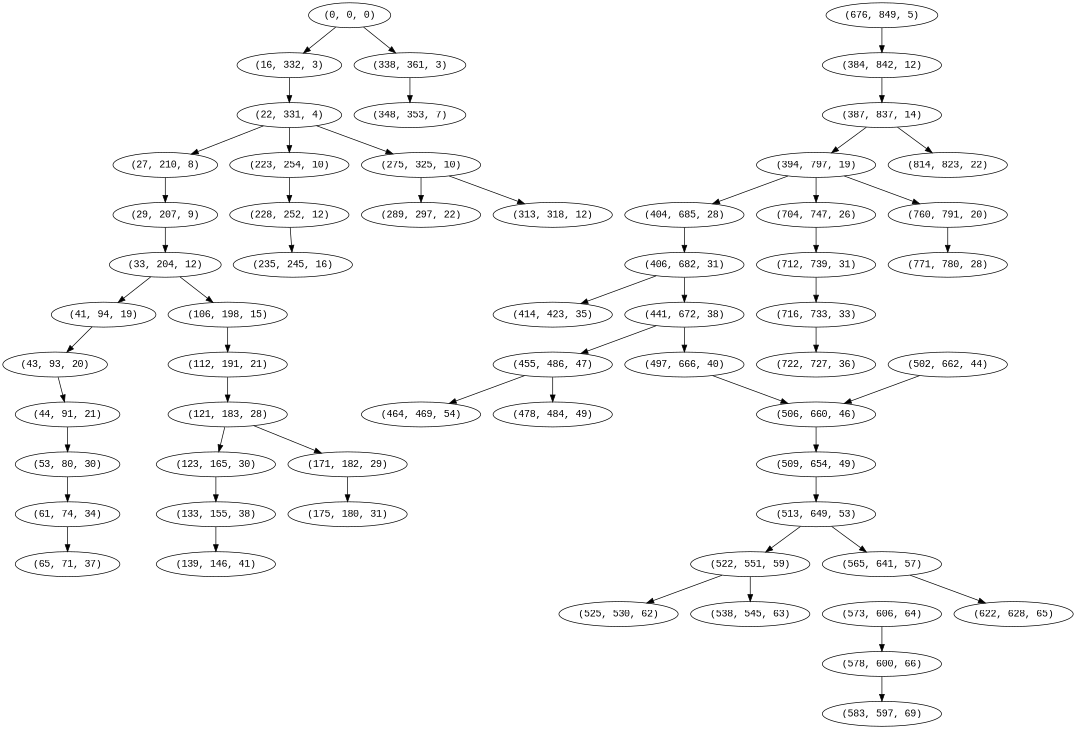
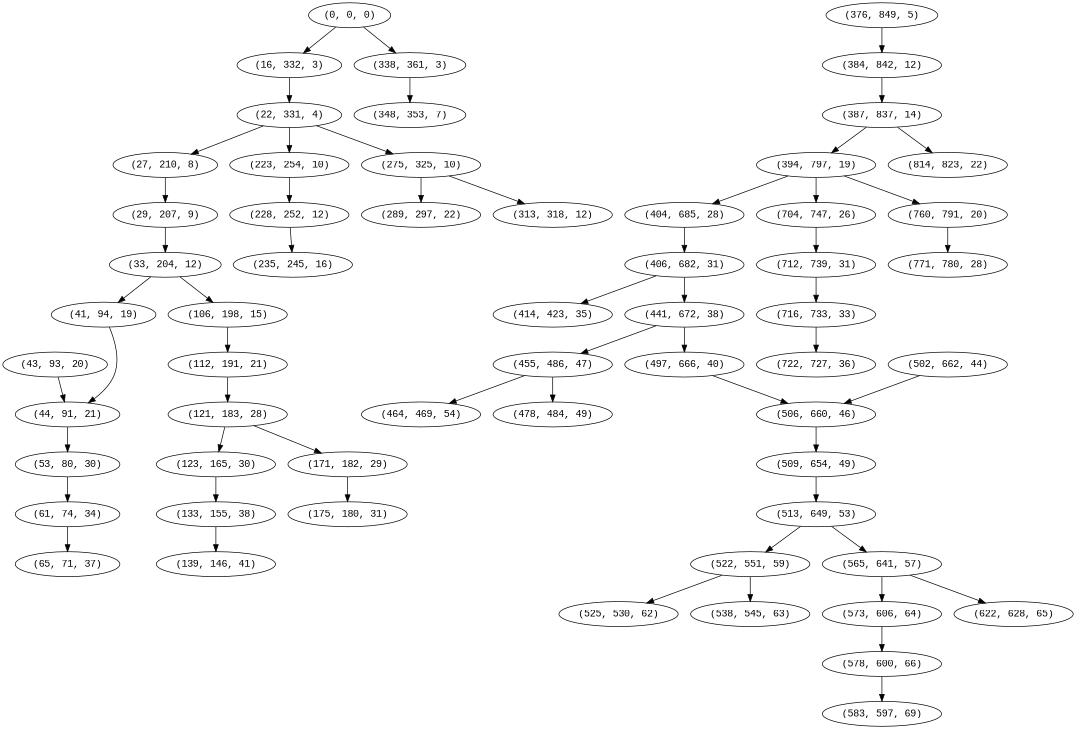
node "(676, 849, 5)": label "(676, 849, 5)" -> "(376, 849, 5)"
edge "(41, 94, 19)" -> "(43, 93, 20)": now "(41, 94, 19)" -> "(44, 91, 21)"
edge "(565, 641, 57)" -> "(573, 606, 64)": added
